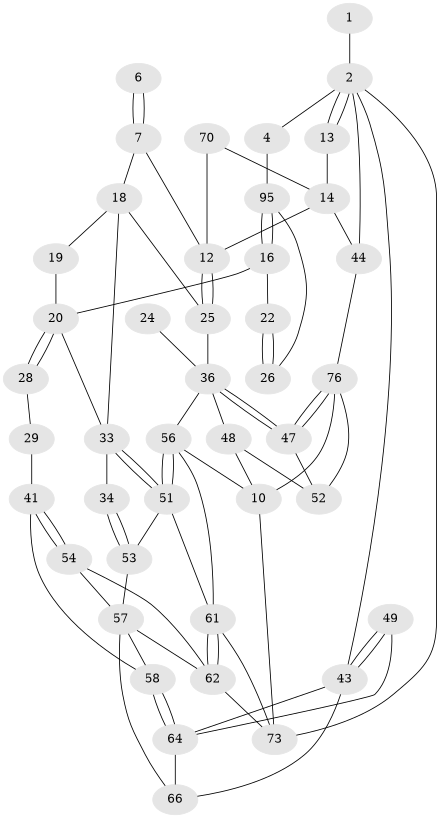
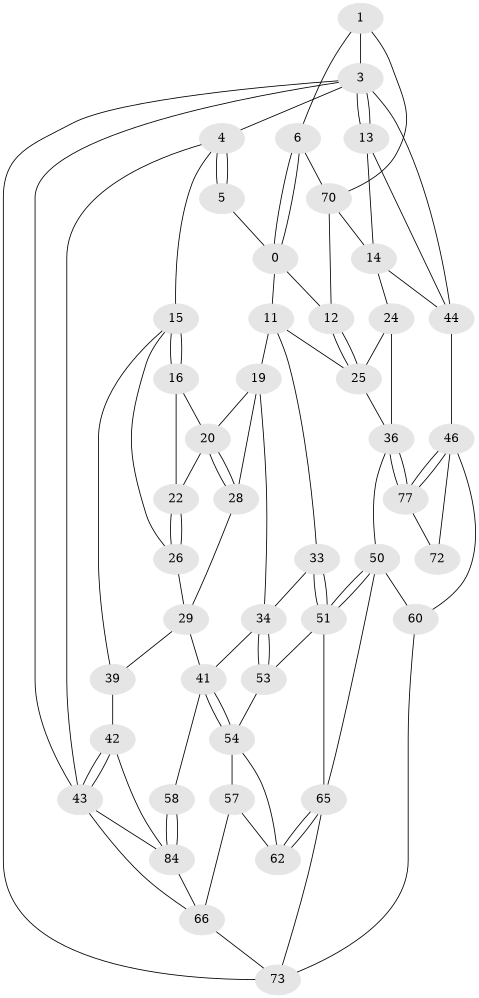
edge "1" -- "6": added
node "2": label "2" -> "3"
edge "1" -- "70": added
node "7": label "7" -> "0"
edge "6" -- "70": added
node "18": label "18" -> "11"
node "5": added
node "95": label "95" -> "15"
edge "14" -- "12": now "14" -- "24"
edge "13" -- "44": added
edge "24" -- "25": added
edge "20" -- "33": now "20" -- "22"
node "76": label "76" -> "46"
edge "4" -- "43": added
node "56": label "56" -> "50"
node "48": removed
edge "19" -- "28": added
node "47": label "47" -> "77"
node "10": label "10" -> "60"
edge "19" -- "34": added
node "52": label "52" -> "72"
edge "26" -- "29": added
edge "53" -- "57": now "53" -- "54"
node "61": label "61" -> "65"
node "49": label "49" -> "42"
edge "57" -- "58": removed
edge "34" -- "41": added
node "39": added
edge "62" -- "73": now "66" -- "73"
node "64": label "64" -> "84"
